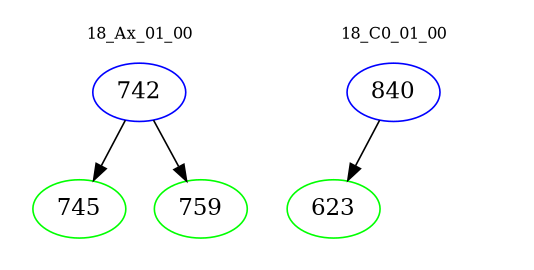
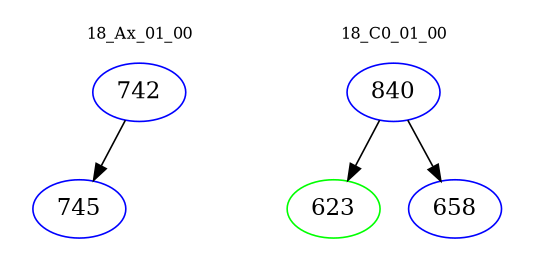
node "745": color green -> blue
node "759": removed
node "658": added
